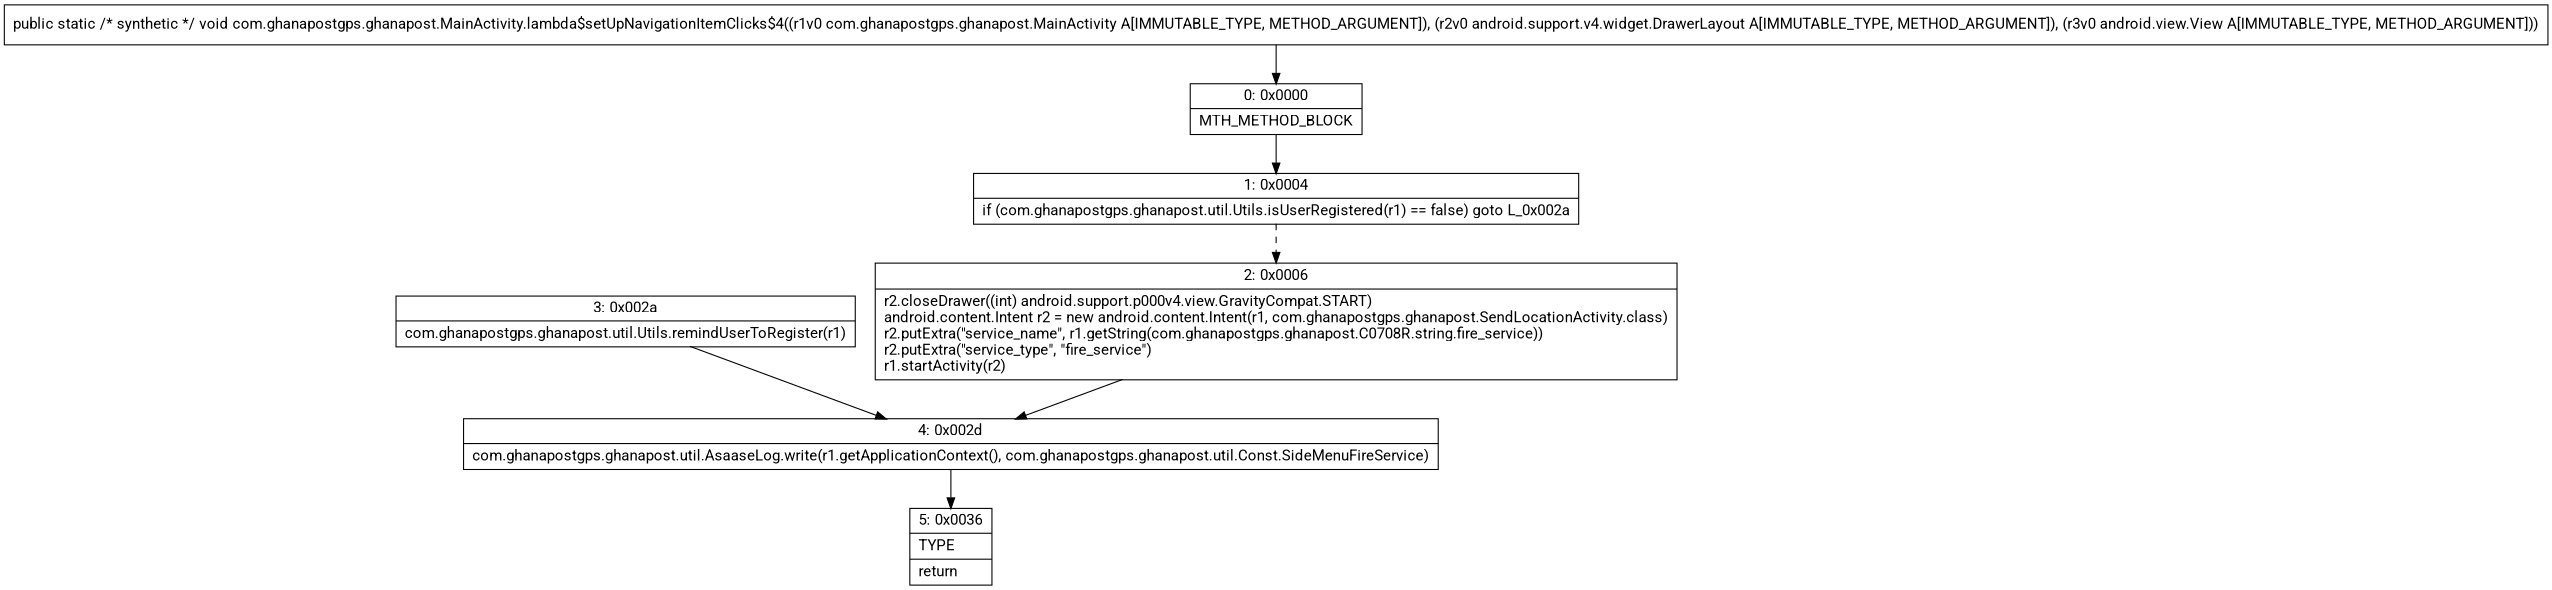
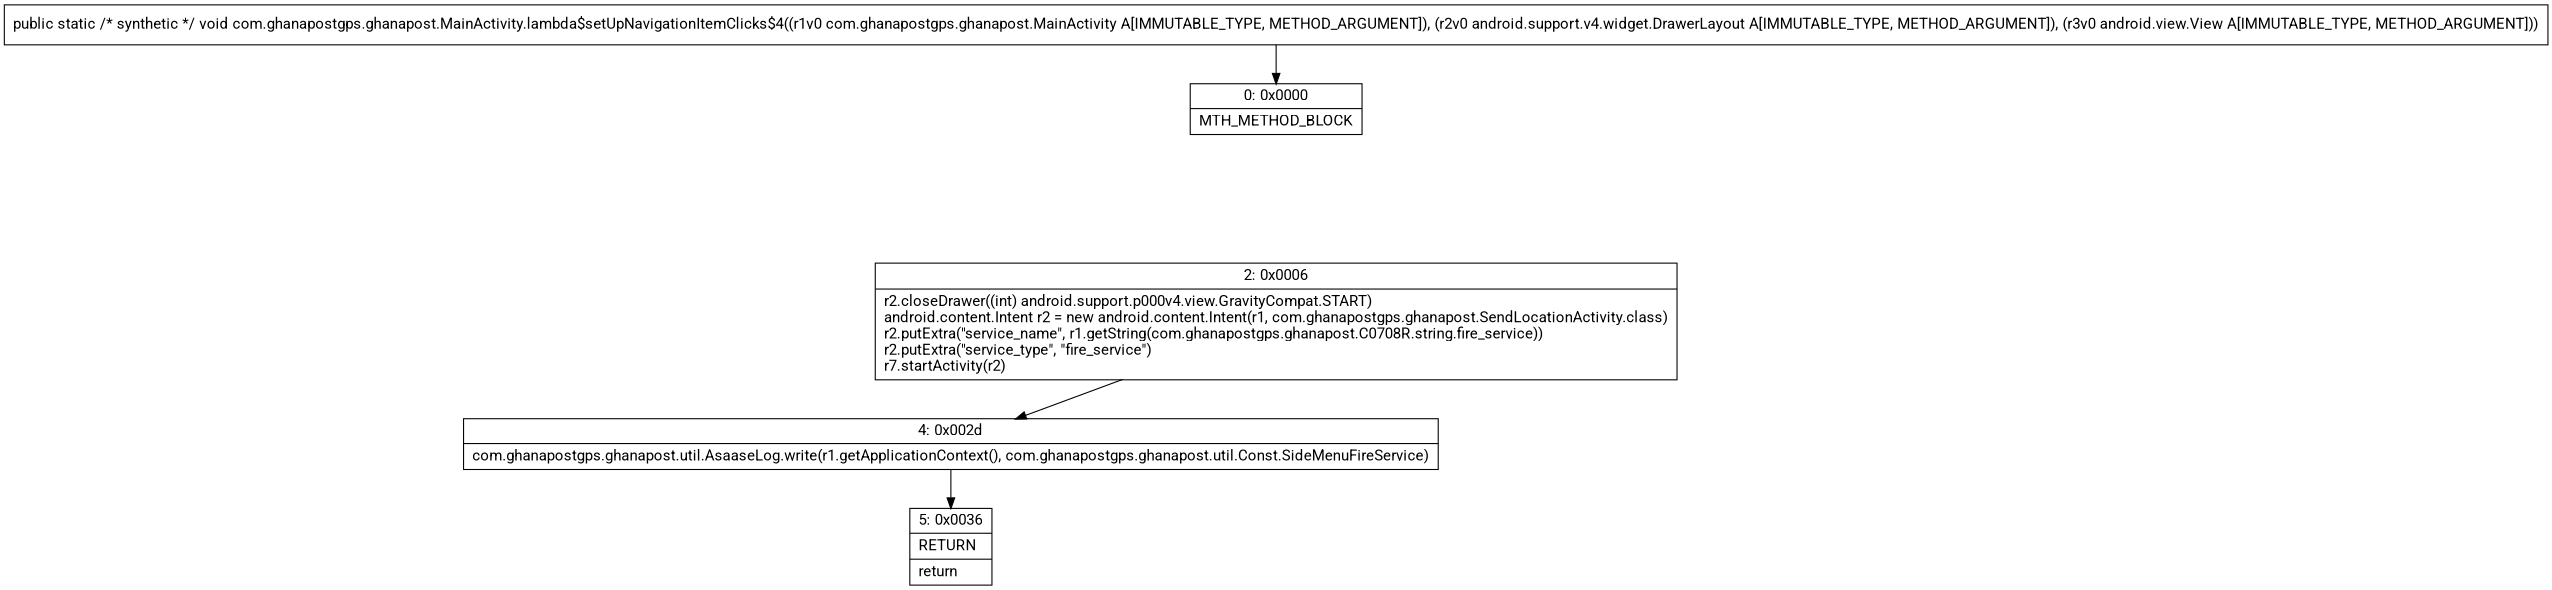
node "1: 0x0004": removed
node "3: 0x002a": removed
node "2: 0x0006": text "r1.startActivity(r2)" -> "r7.startActivity(r2)"
node "5: 0x0036": text "TYPE" -> "RETURN"
